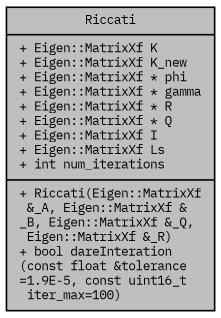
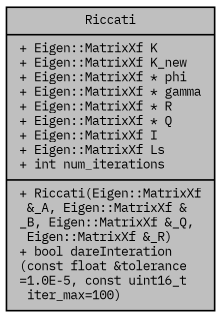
node "Riccati": text "=1.9E-5, const uint16_t" -> "=1.0E-5, const uint16_t"
